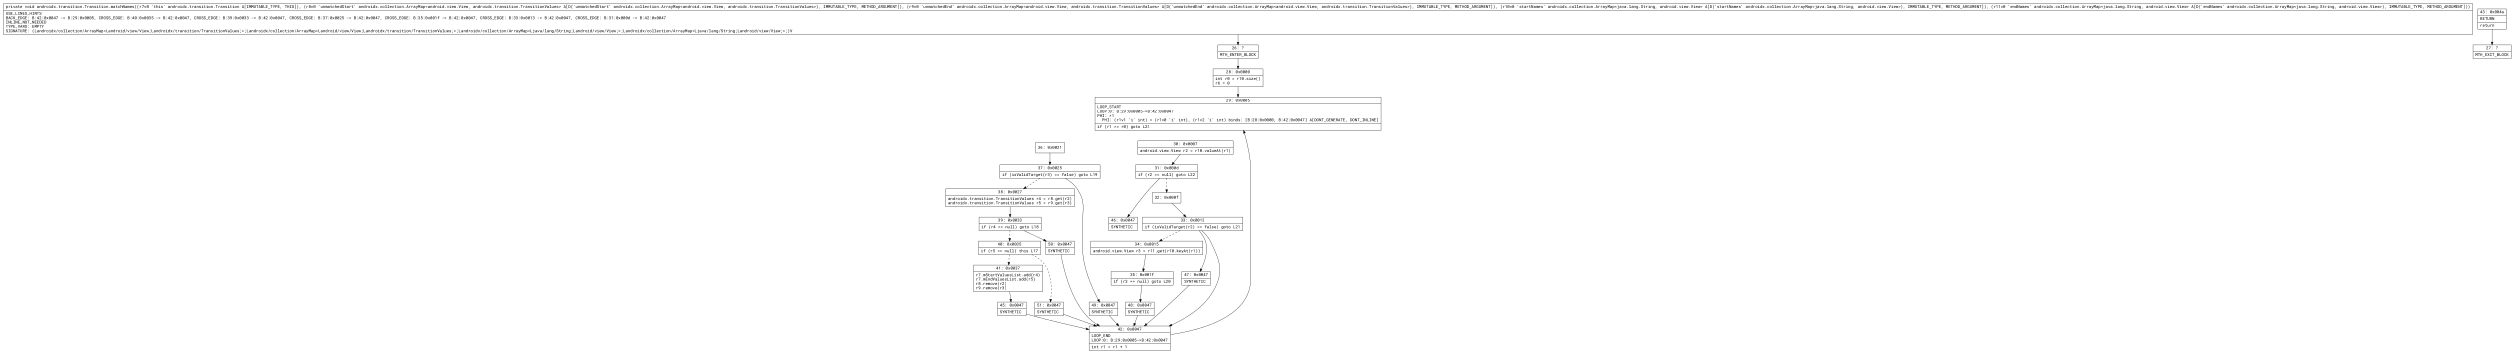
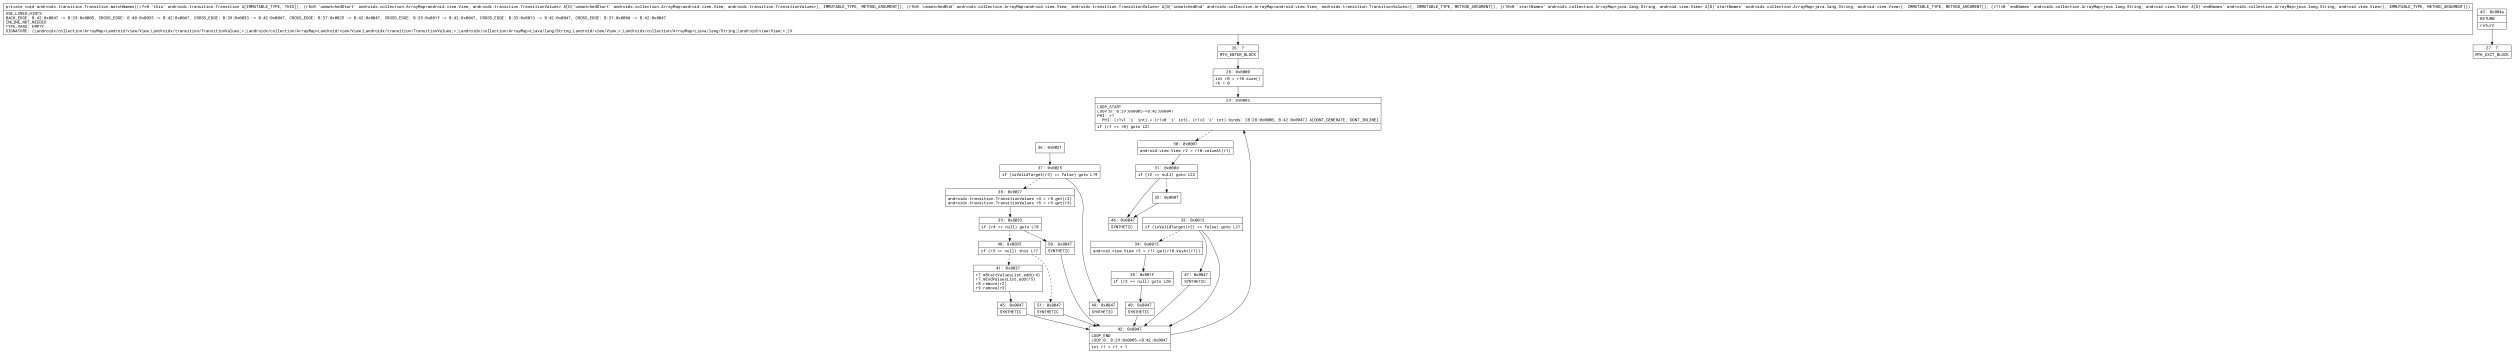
edge "29: 0x0005" -> "30: 0x0007": added
edge "32: 0x000f" -> "33: 0x0013": now "32: 0x000f" -> "46: 0x0047"
edge "49: 0x0047" -> "42: 0x0047": removed
